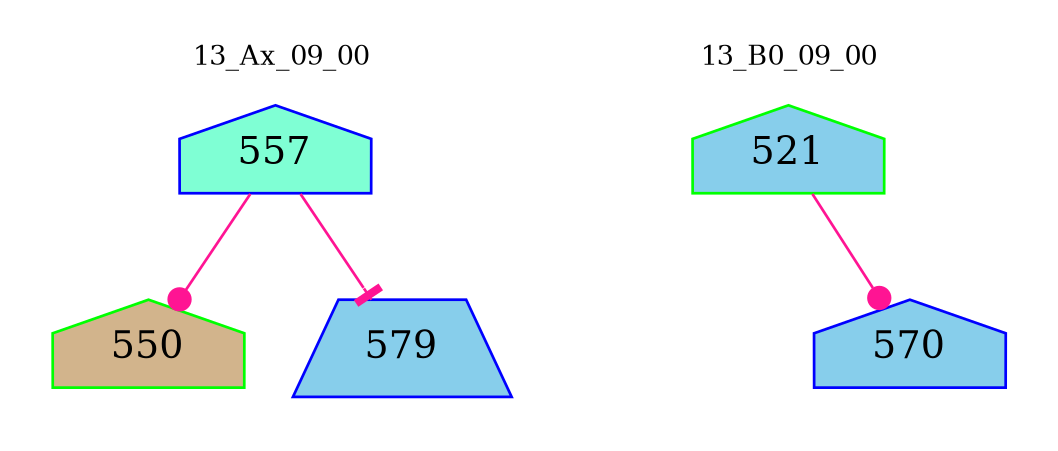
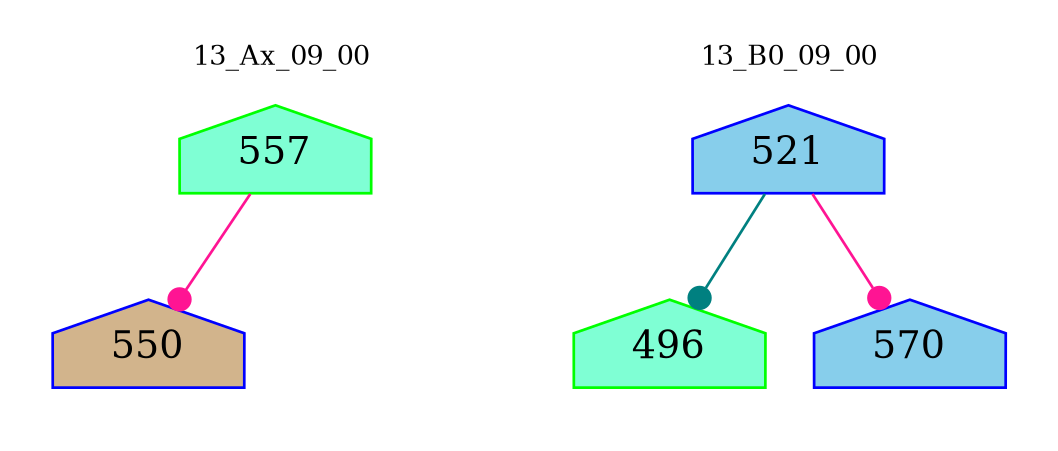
node "557": color blue -> green
node "521": color green -> blue
node "550": color green -> blue
node "579": removed
node "496": added
